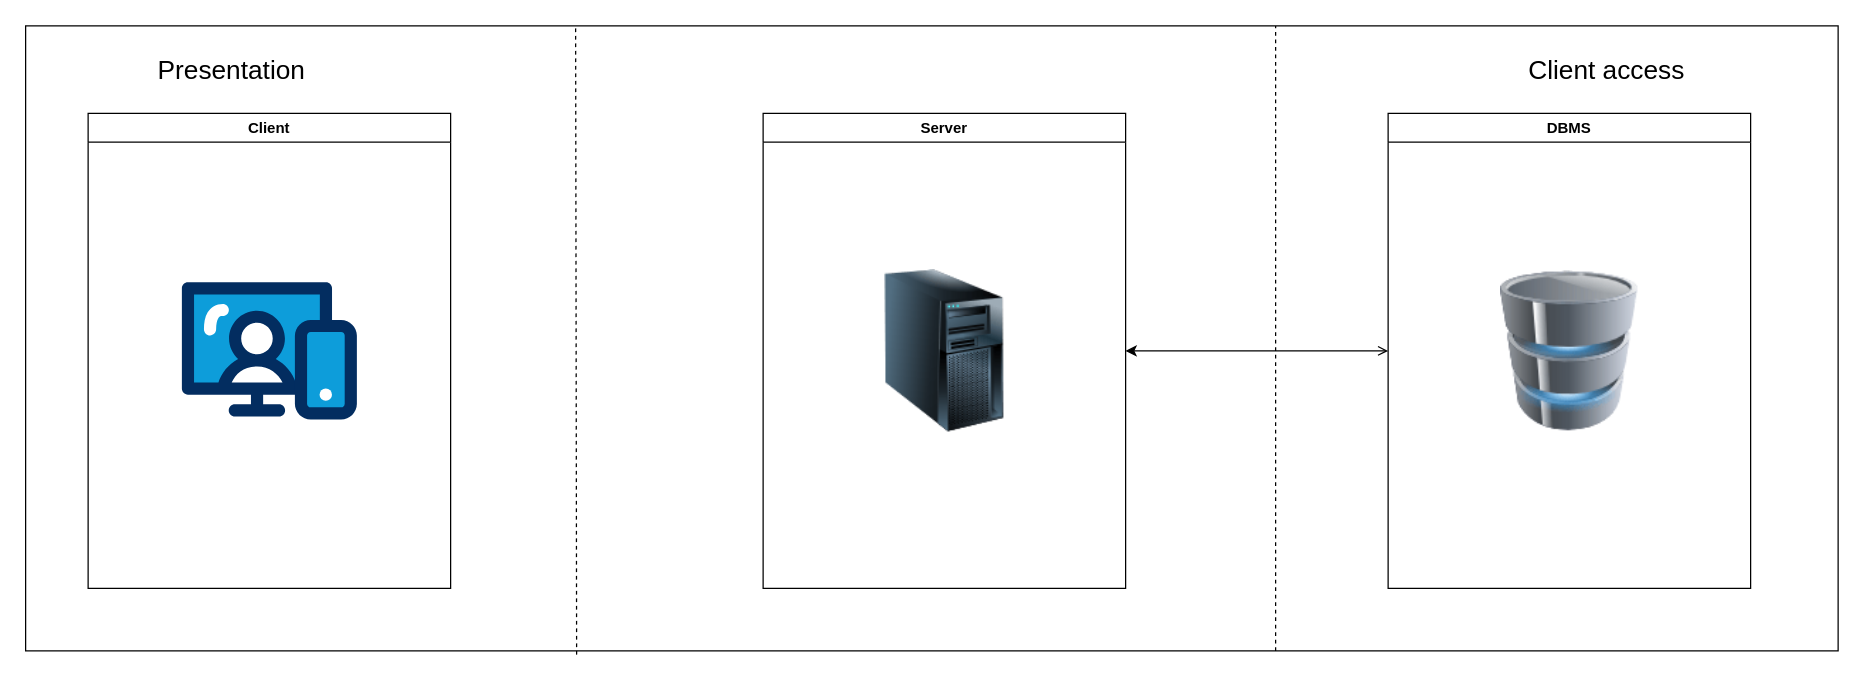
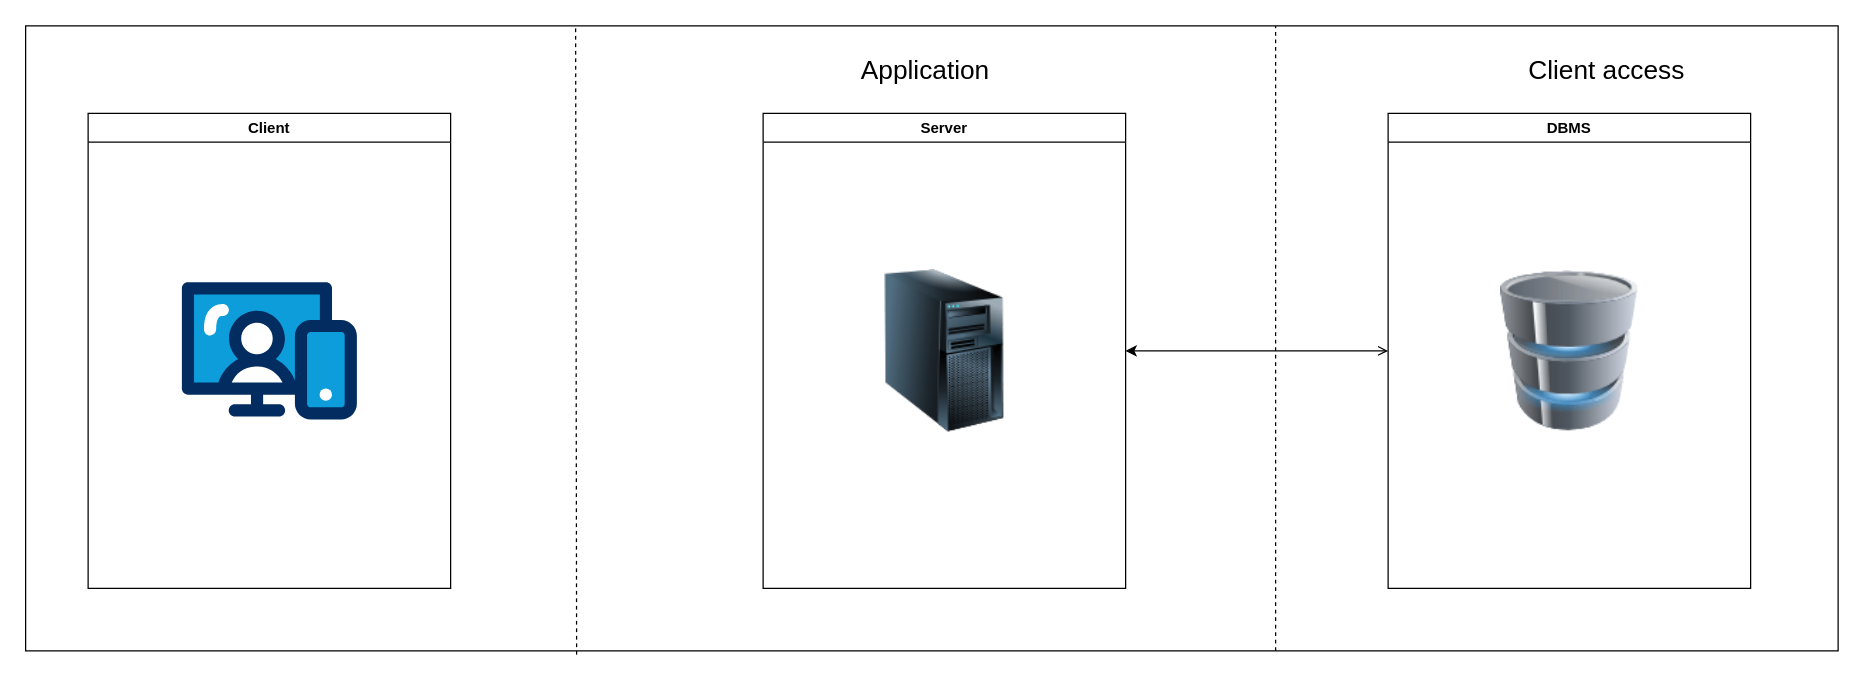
node "Presentation": removed
node "Application": added
